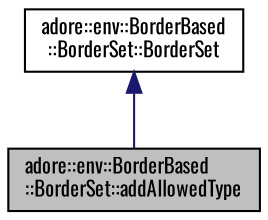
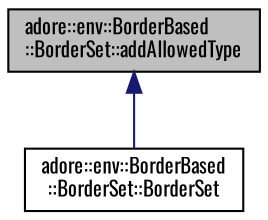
edge "adore::env::BorderBased ::BorderSet::addAllowedType" -> "adore::env::BorderBased ::BorderSet::BorderSet": reversed
